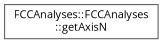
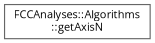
node "FCCAnalyses::FCCAnalyses ::getAxisN": label "FCCAnalyses::FCCAnalyses ::getAxisN" -> "FCCAnalyses::Algorithms ::getAxisN"
